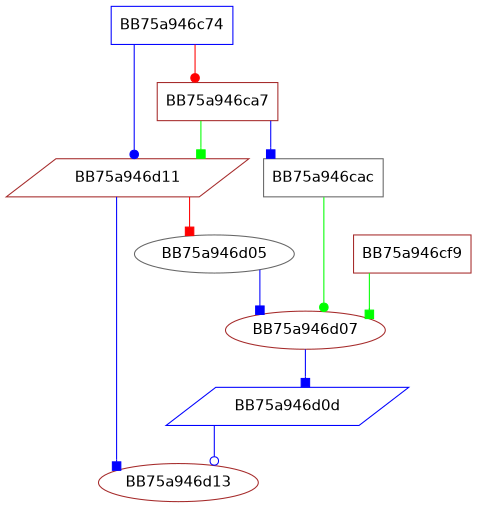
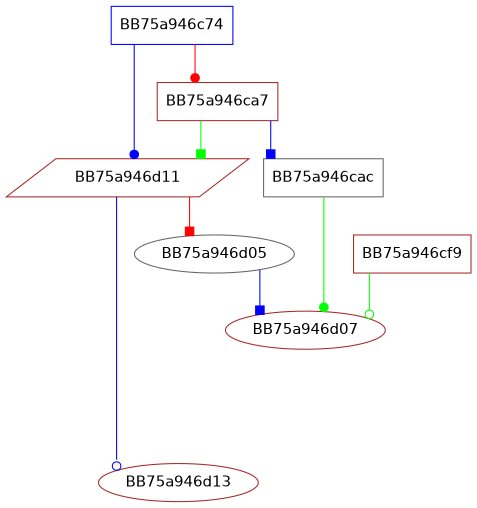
edge "BB75a946cf9" -> "BB75a946d07": arrowhead box -> odot
edge "BB75a946d11" -> "BB75a946d13": arrowhead box -> odot
node "BB75a946d0d": removed
